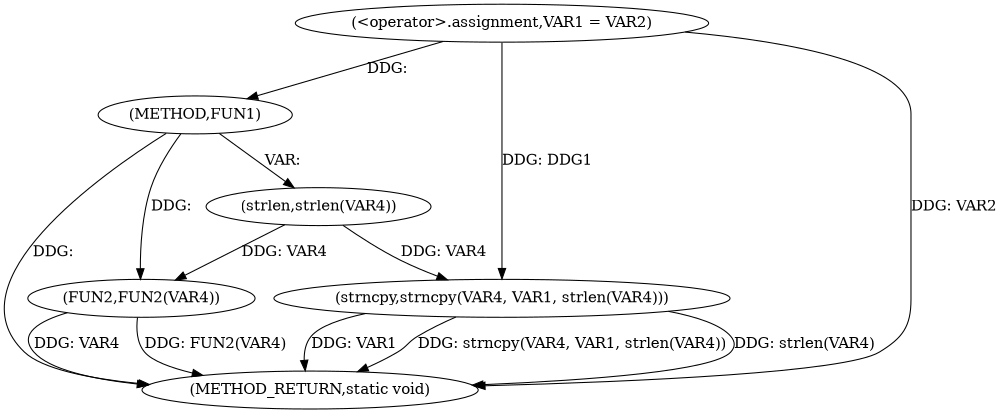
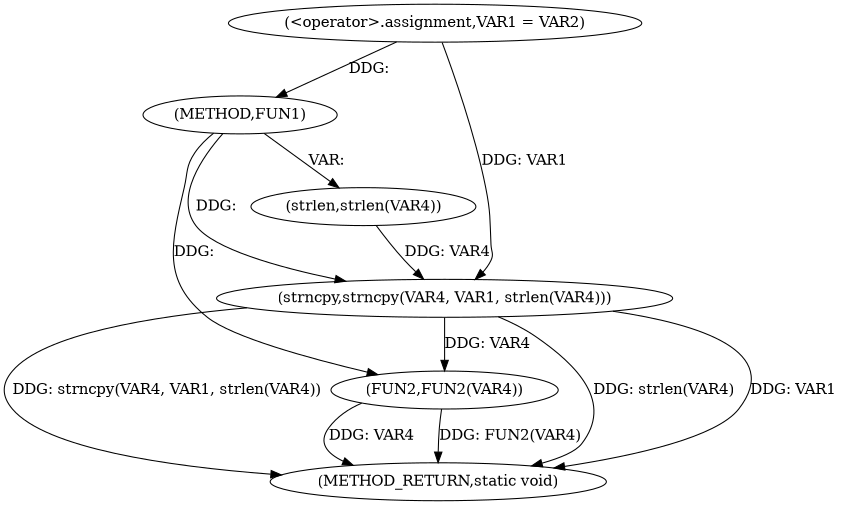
edge "(<operator>.assignment,VAR1 = VAR2)" -> "(strncpy,strncpy(VAR4, VAR1, strlen(VAR4)))": label "DDG: DDG1" -> "DDG: VAR1"
edge "(strlen,strlen(VAR4))" -> "(FUN2,FUN2(VAR4))": now "(strncpy,strncpy(VAR4, VAR1, strlen(VAR4)))" -> "(FUN2,FUN2(VAR4))"
edge "(METHOD,FUN1)" -> "(METHOD_RETURN,static void)": now "(METHOD,FUN1)" -> "(strncpy,strncpy(VAR4, VAR1, strlen(VAR4)))"
edge "(<operator>.assignment,VAR1 = VAR2)" -> "(METHOD_RETURN,static void)": removed, label "DDG: VAR2"
